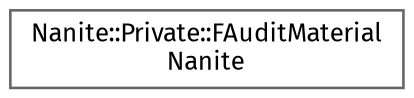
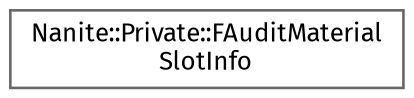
node "Nanite::Private::FAuditMaterial Nanite": label "Nanite::Private::FAuditMaterial Nanite" -> "Nanite::Private::FAuditMaterial SlotInfo"
